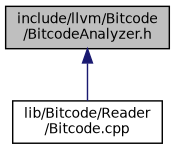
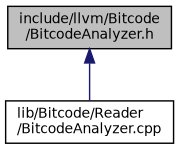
node "lib/Bitcode/Reader /Bitcode.cpp": label "lib/Bitcode/Reader /Bitcode.cpp" -> "lib/Bitcode/Reader /BitcodeAnalyzer.cpp"
